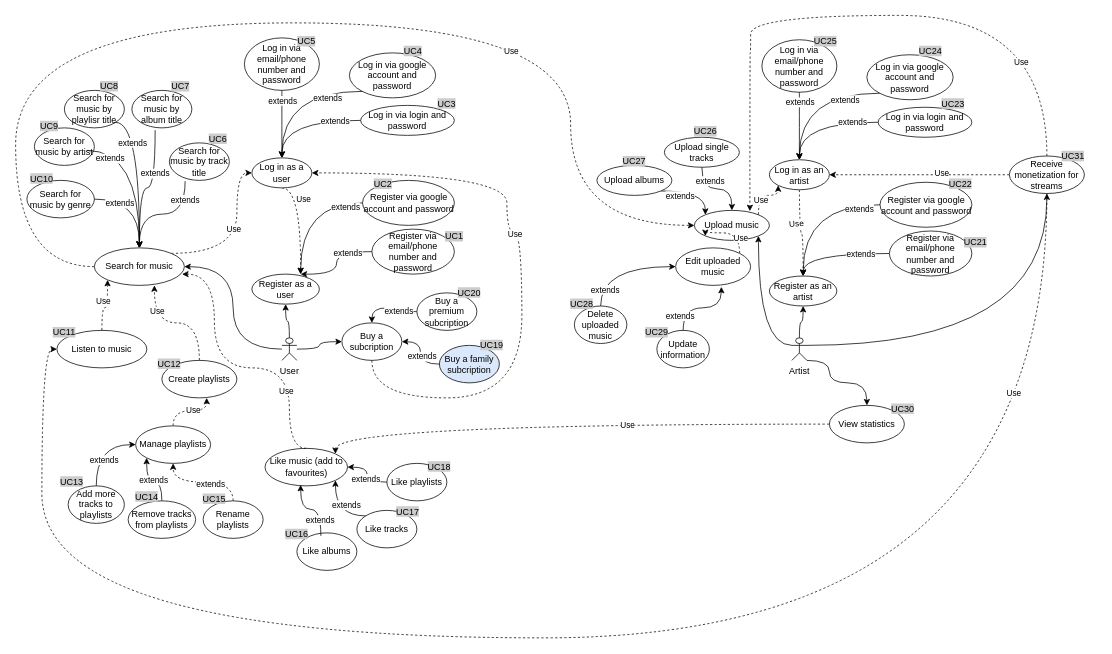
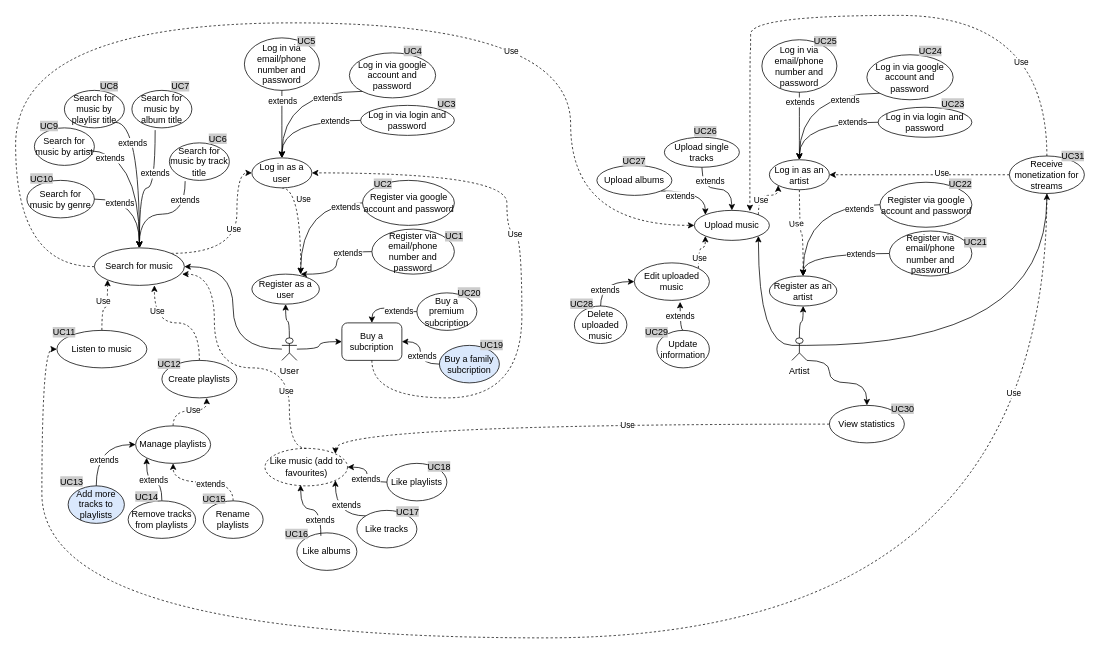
node "Edit uploaded music": moved (713, 267) -> (672, 282)
node "Buy a subcription": shape ellipse -> rounded rectangle
node "Like music (add to favourites)": style solid -> dashed
node "Add more tracks to playlists": fillcolor #ffffff -> #dae8fc
